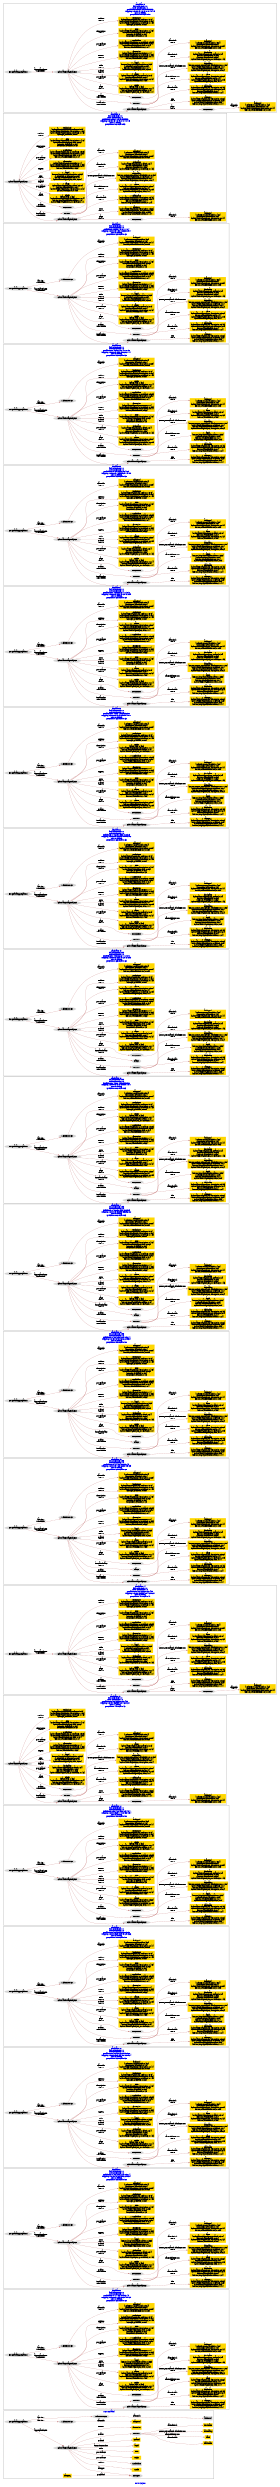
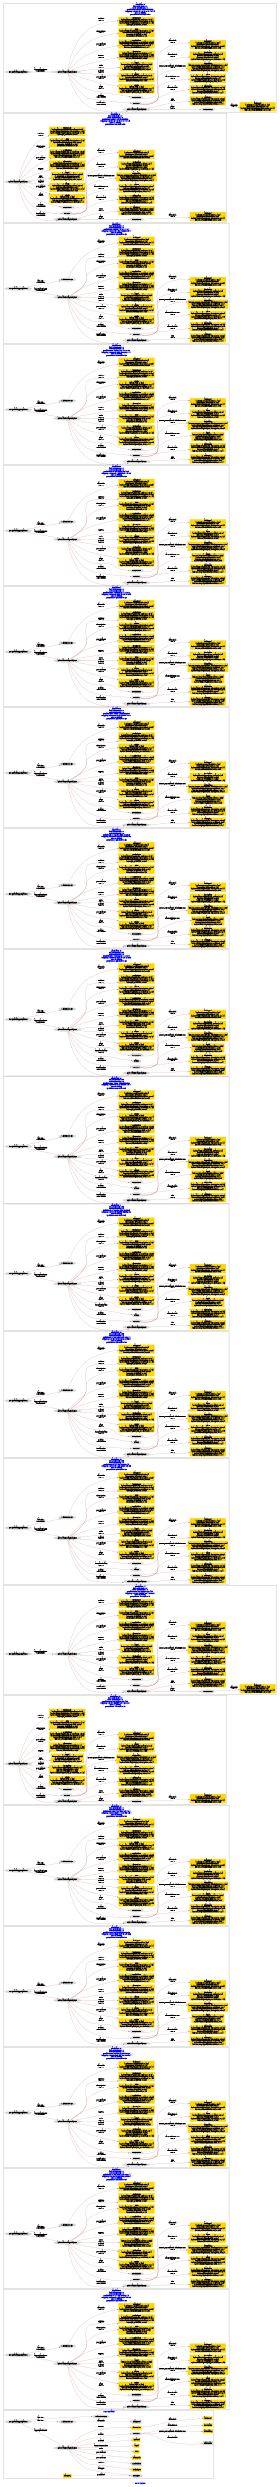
edge "WebResource2" -> "audio_url": now "dimension" -> "audio_url"
node "audio_url": fillcolor lightgray -> gold
node "image_url": fillcolor gold -> lightgray
node "name": removed
node "deathDate": fillcolor gold -> lightgray
node "origin": label "origin" -> "classLink"
node "credit": label "credit" -> "technique"
